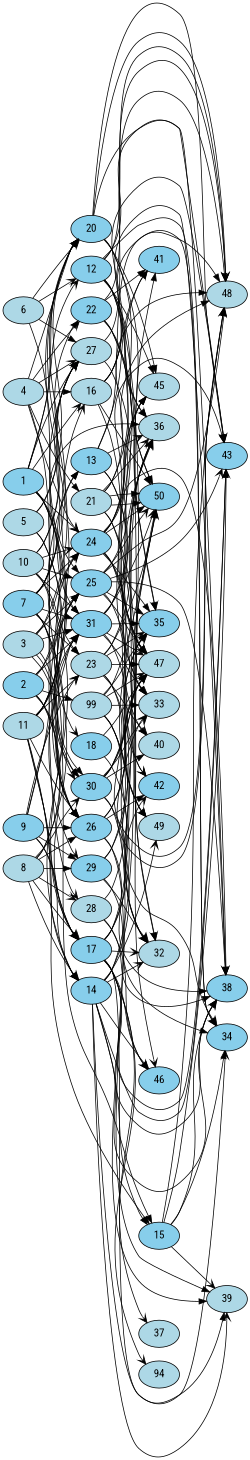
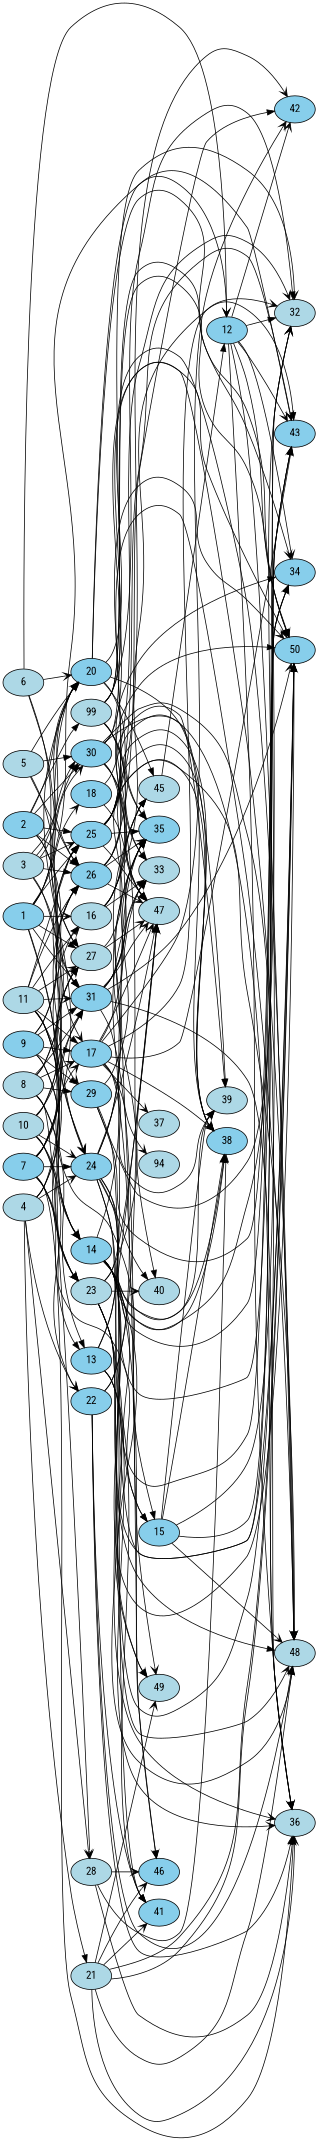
edge "12" -> "45": reversed
edge "10" -> "22": arrowhead normal -> vee
